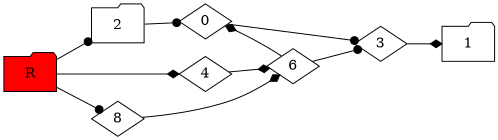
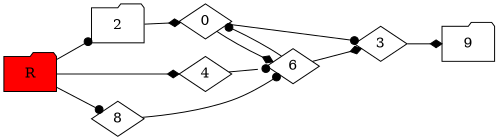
edge "2" -> "0": arrowhead dot -> diamond
edge "6" -> "0": arrowhead diamond -> dot
node "1": label "1" -> "9"
edge "0" -> "6": added
edge "6" -> "3": arrowhead dot -> diamond
edge "4" -> "6": arrowhead diamond -> dot
edge "8" -> "6": arrowhead diamond -> dot
